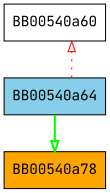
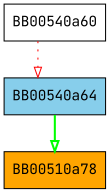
edge "BB00540a64" -> "BB00540a60": reversed
node "BB00540a78": label "BB00540a78" -> "BB00510a78"
